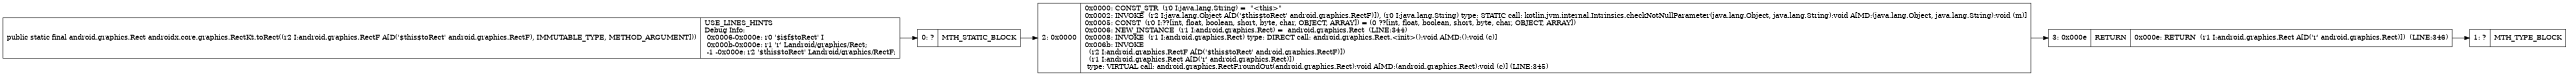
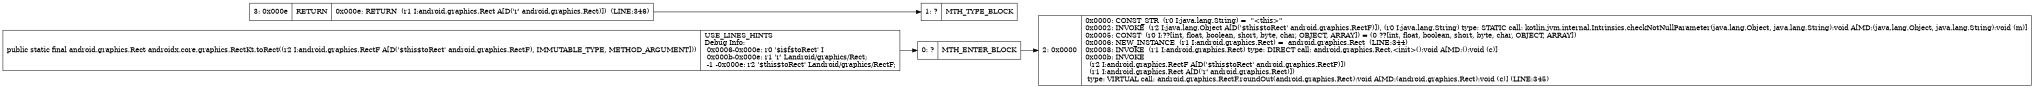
node "0: ?": text "MTH_STATIC_BLOCK" -> "MTH_ENTER_BLOCK"
edge "2: 0x0000" -> "3: 0x000e": removed
node "2: 0x0000": text "0x006b: INVOKE" -> "0x000b: INVOKE"
